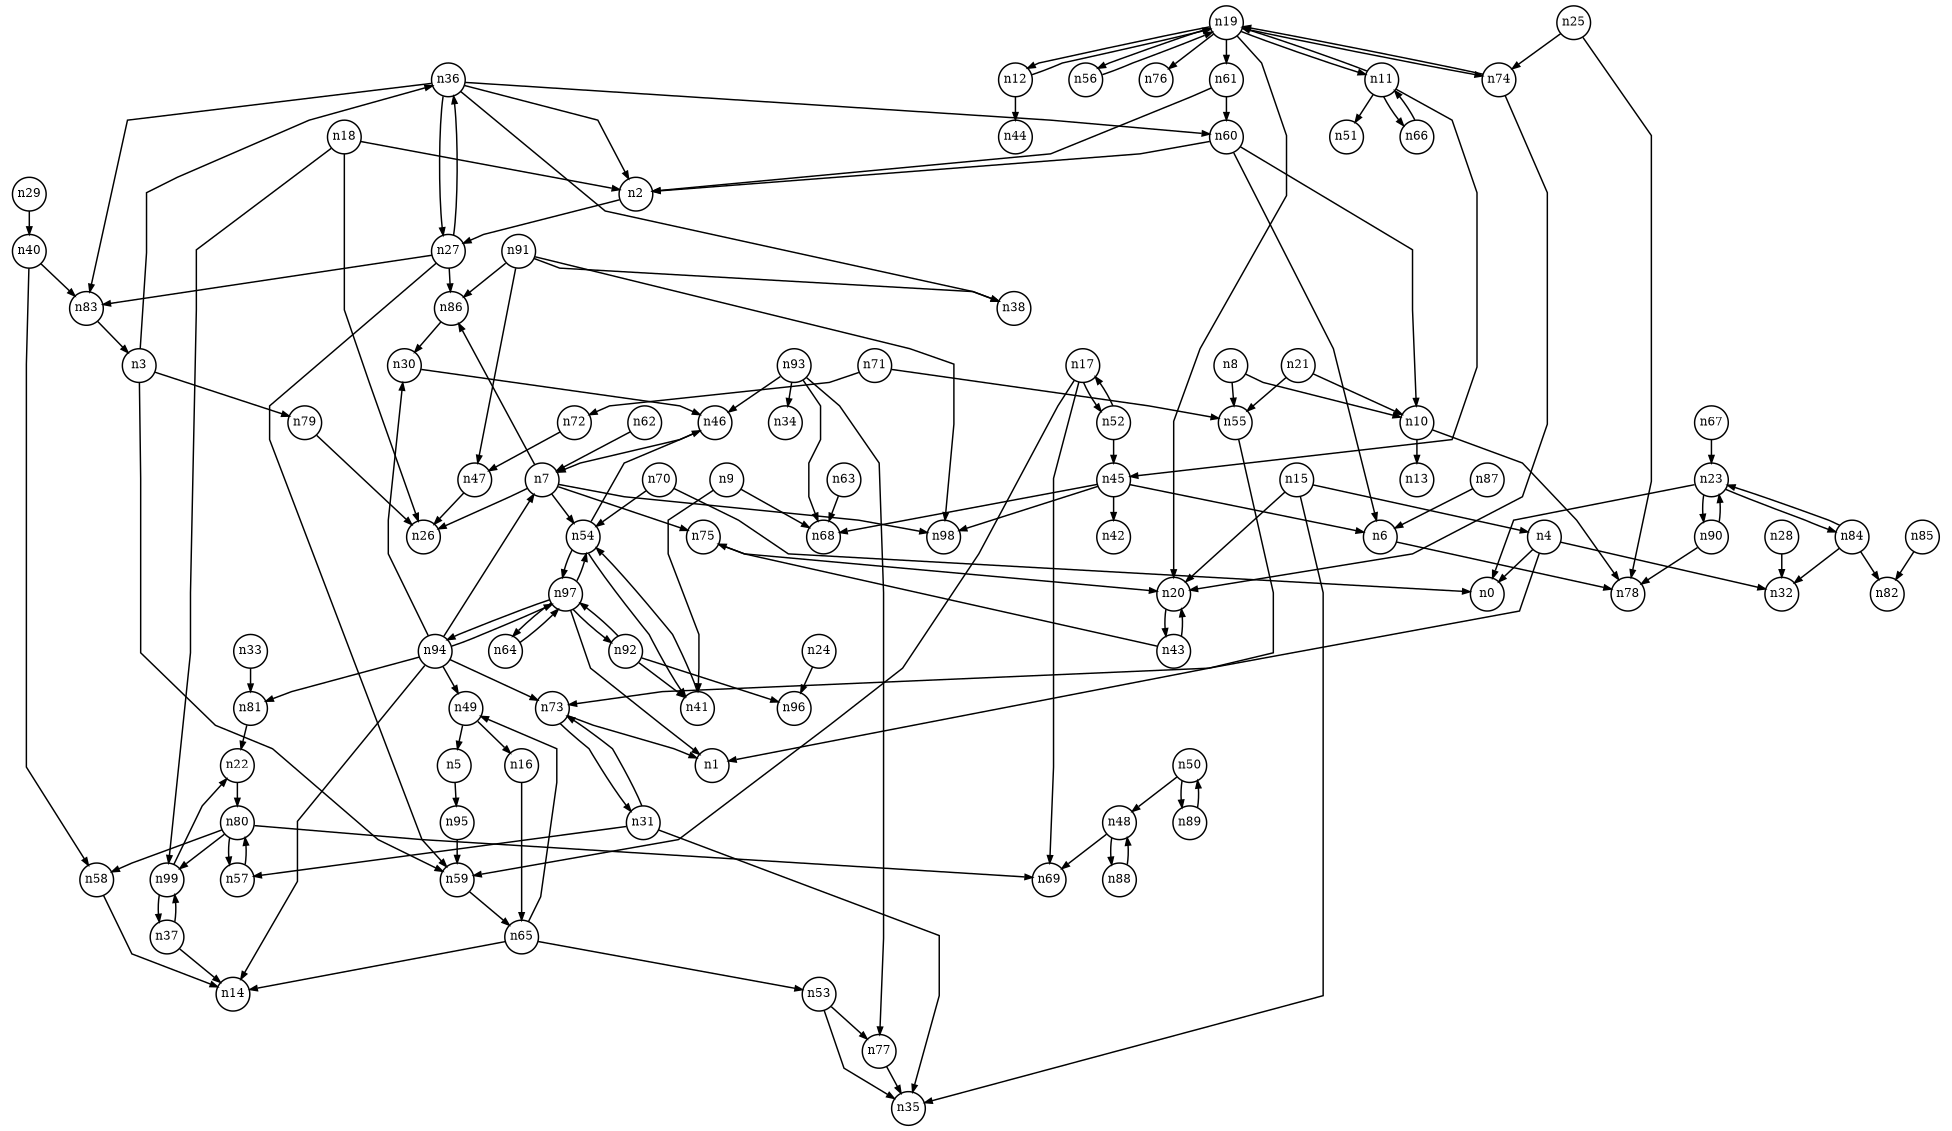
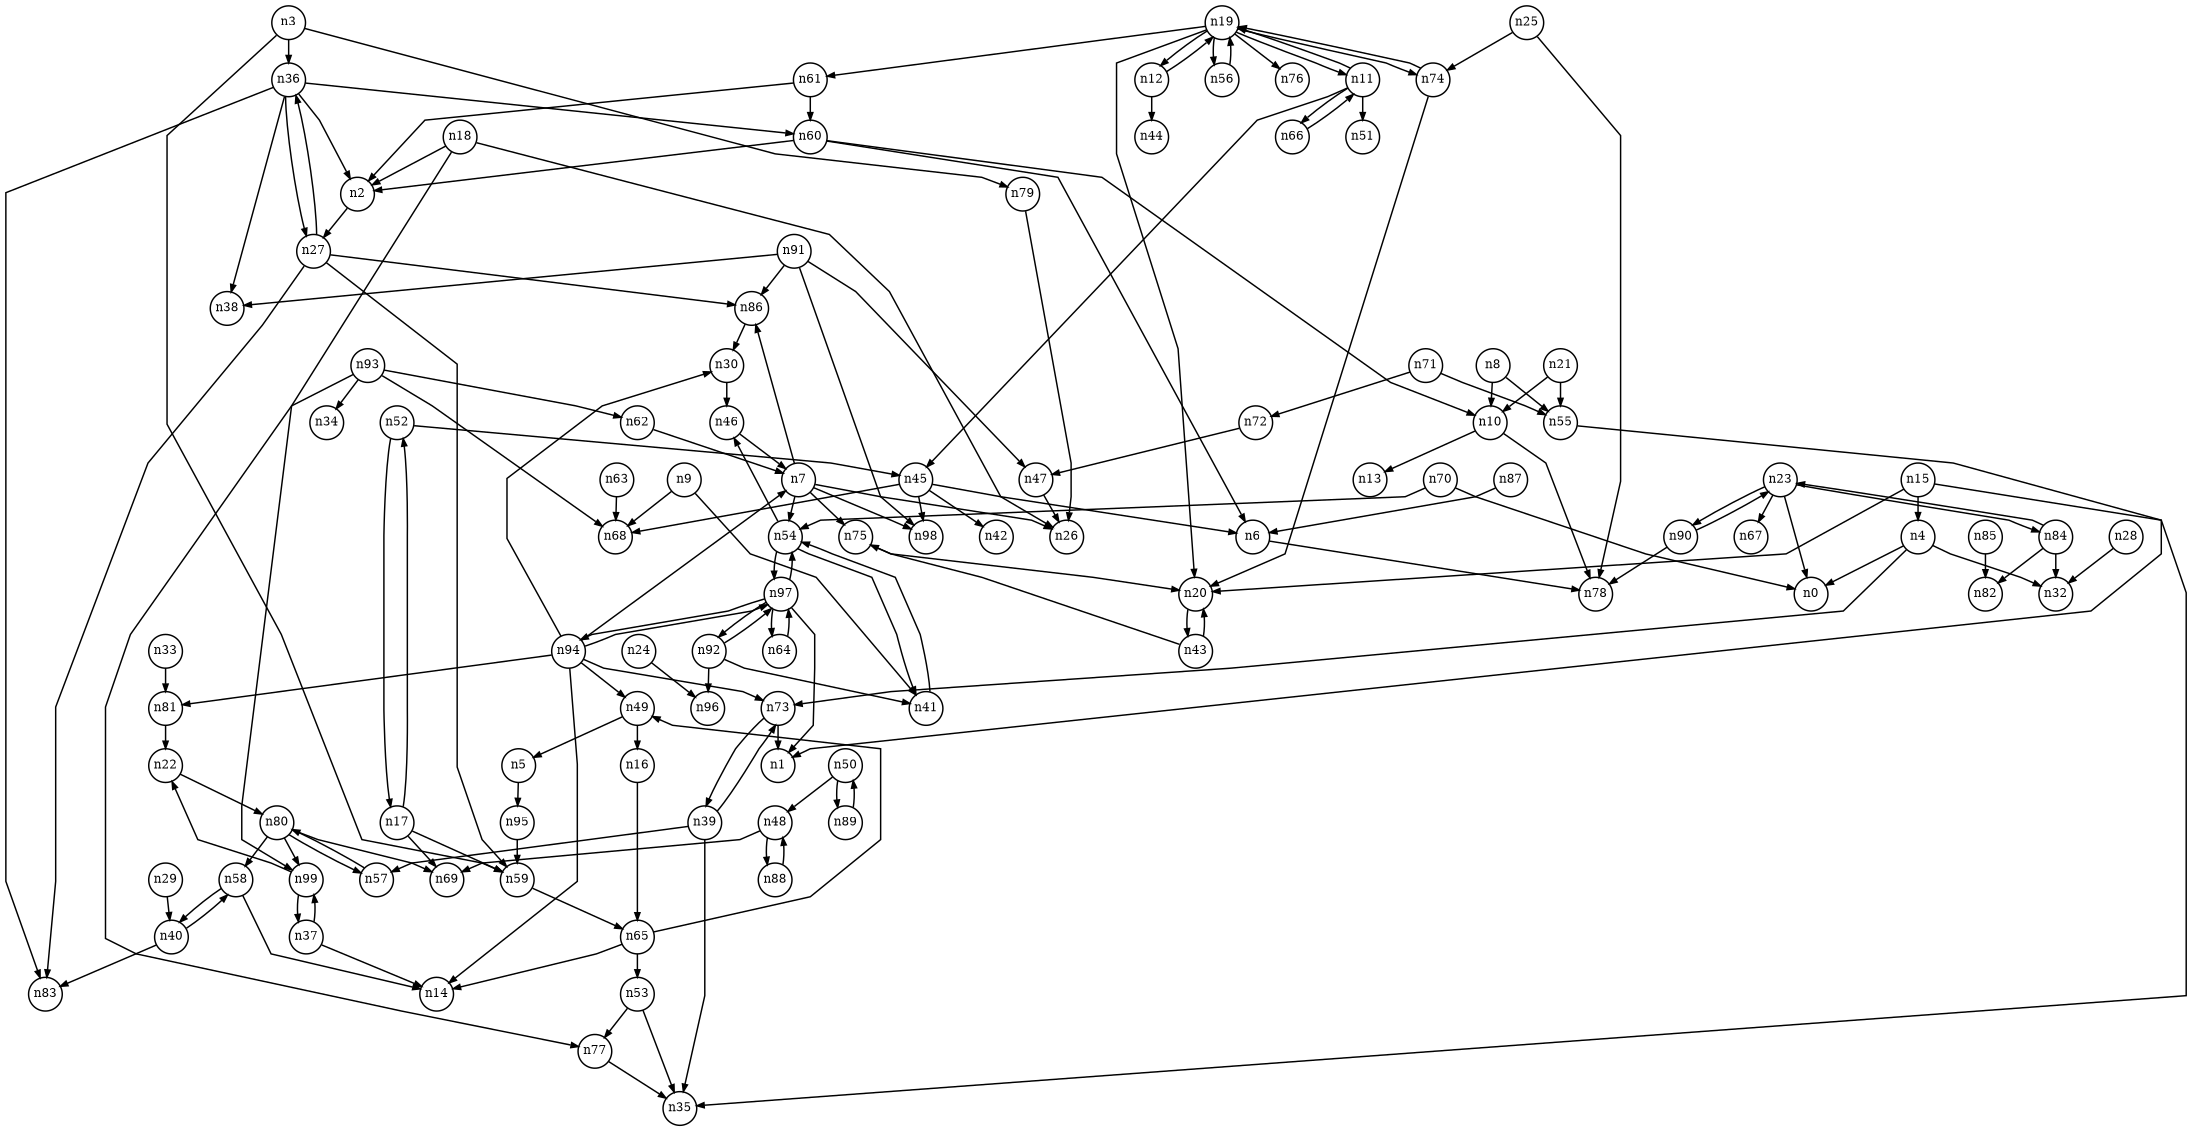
edge "n83" -> "n3": removed
edge "n93" -> "n46": now "n93" -> "n62"
edge "n67" -> "n23": reversed
node "n31": label "n31" -> "n39"
edge "n58" -> "n40": added
